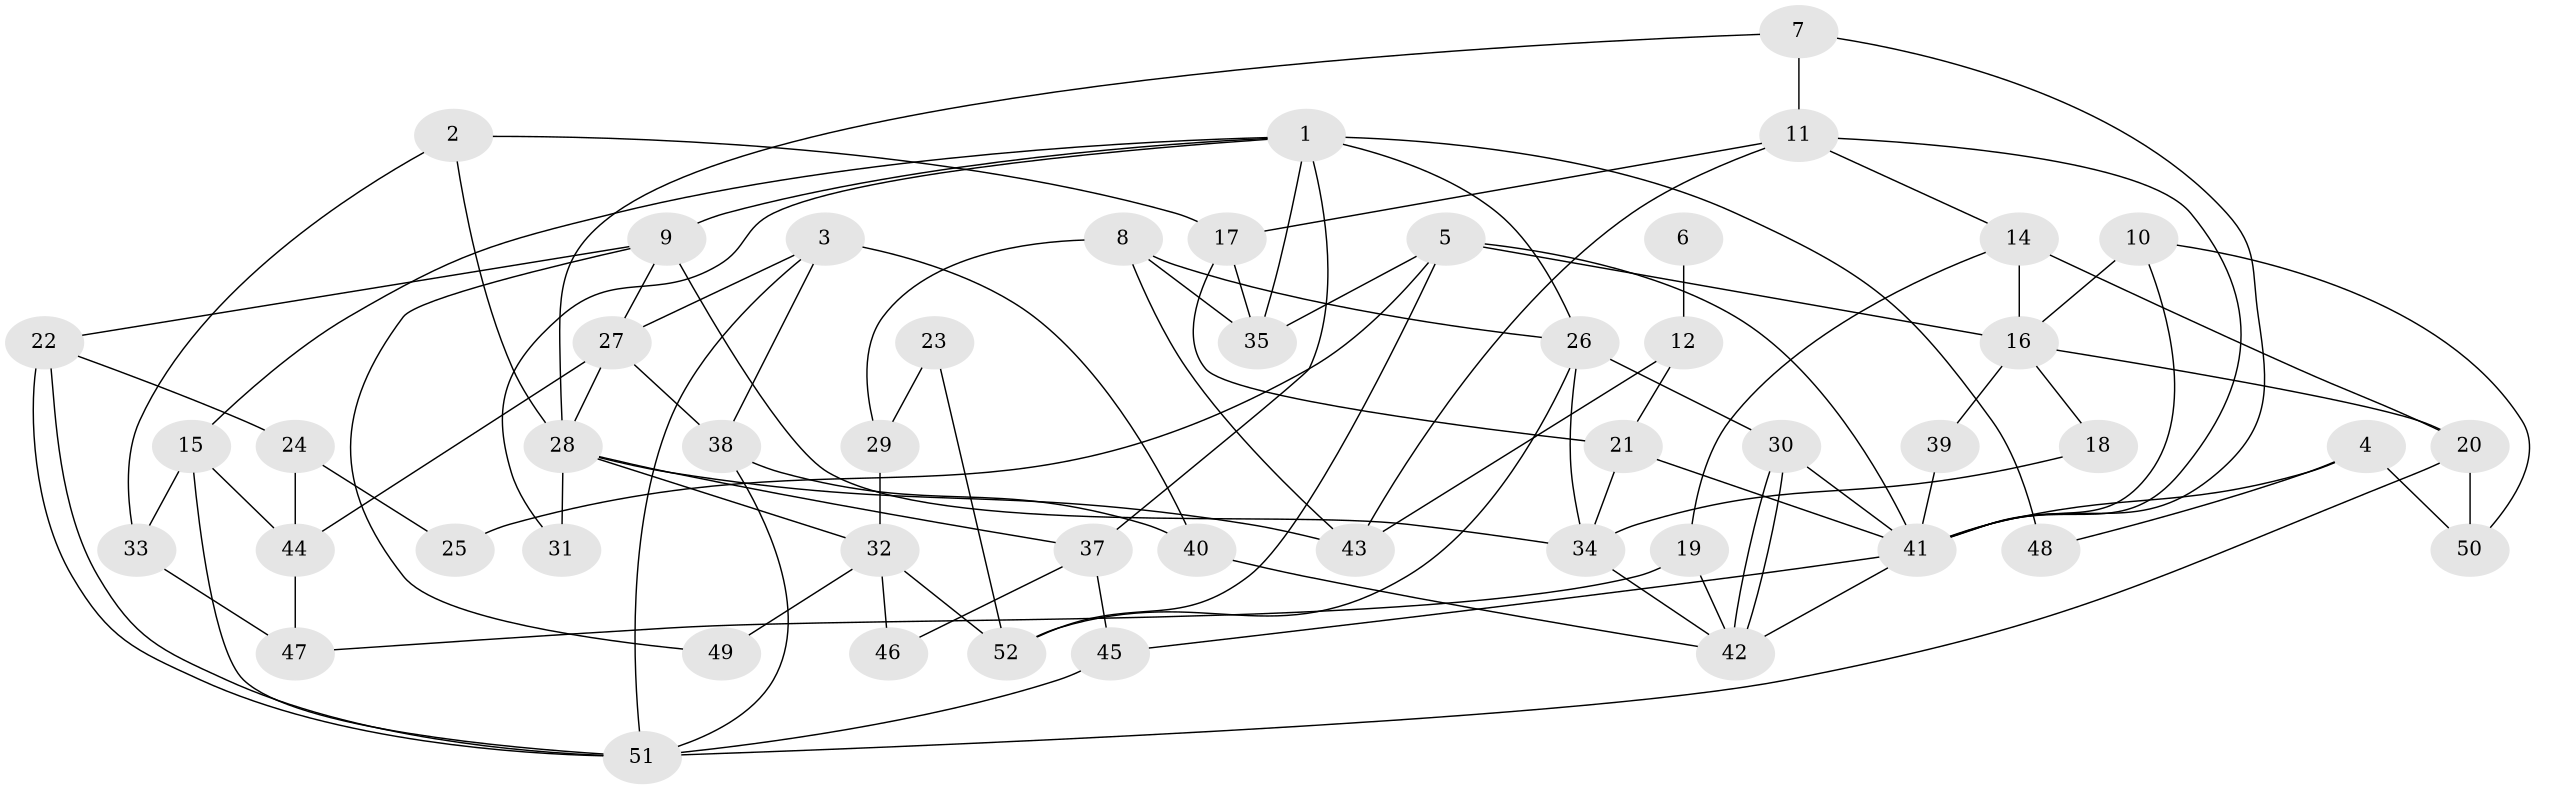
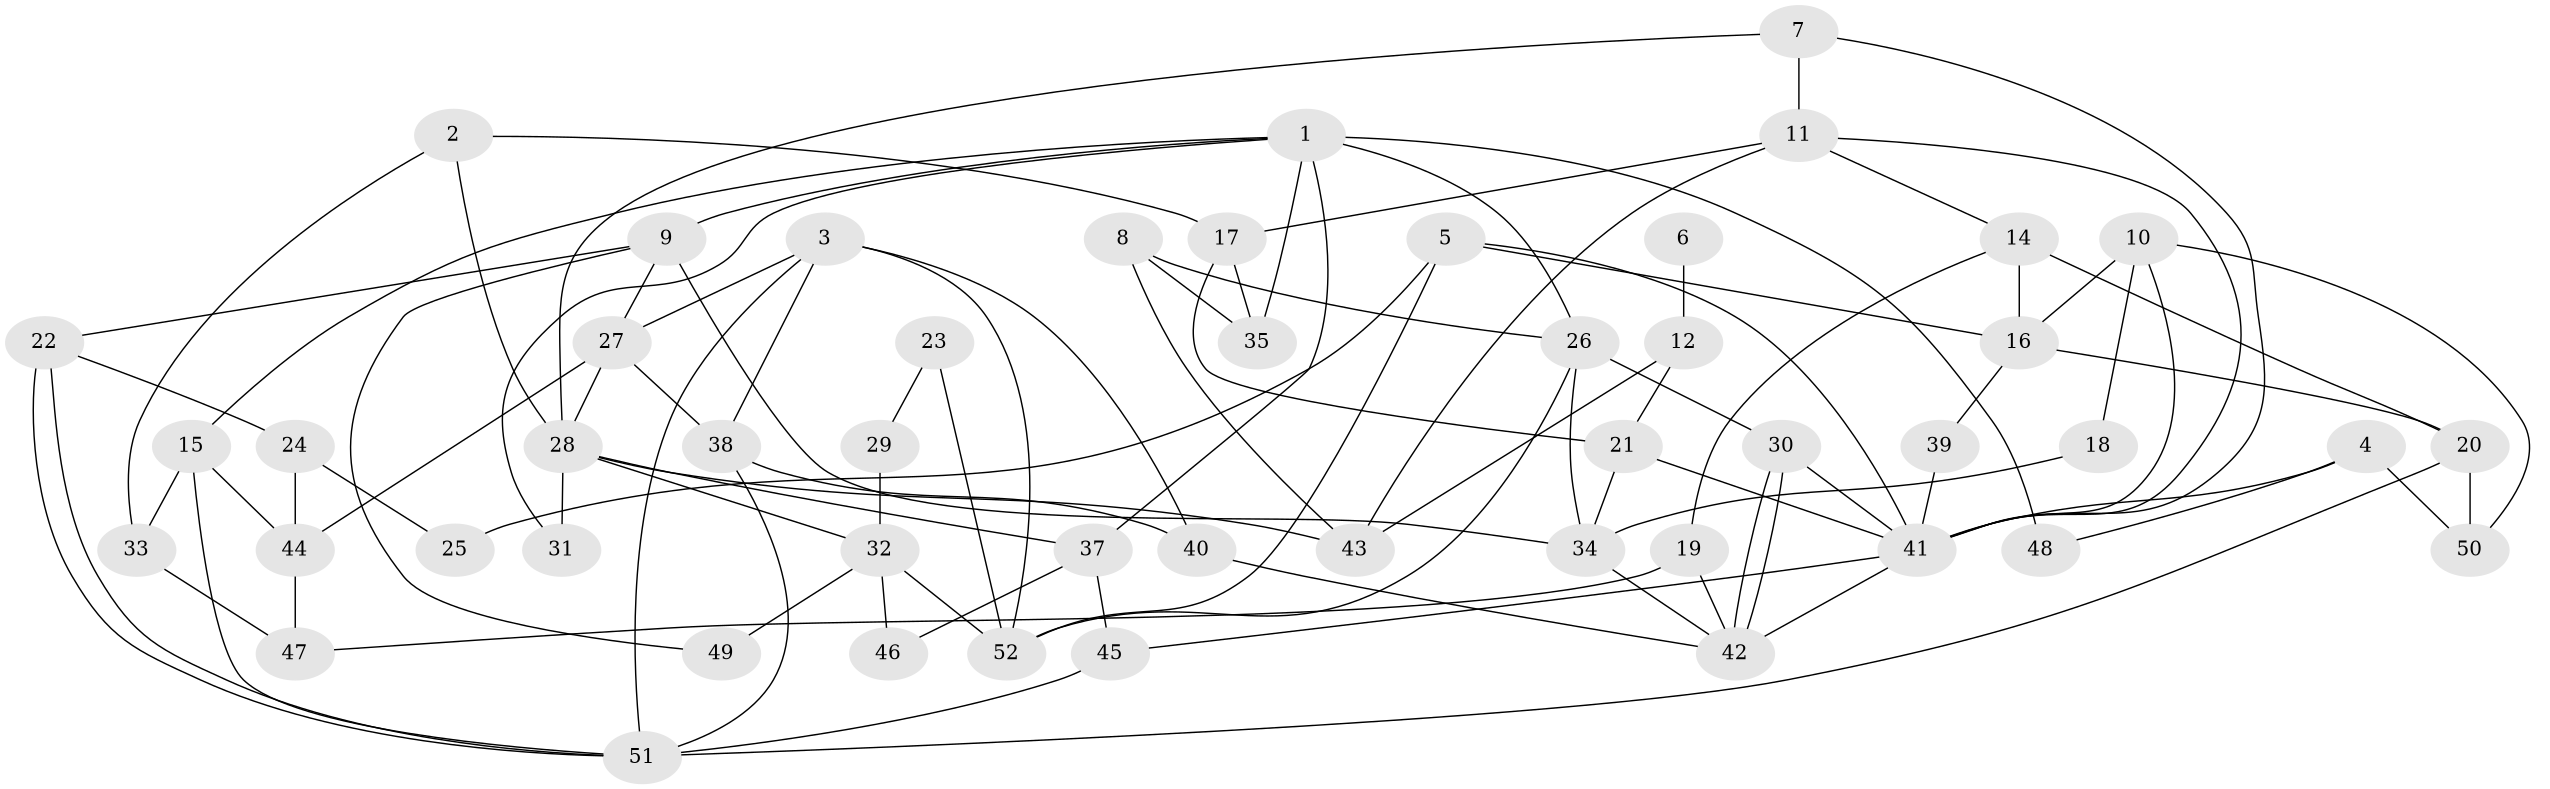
edge "8" -- "29": removed
edge "5" -- "35": removed
edge "16" -- "18": now "10" -- "18"
edge "3" -- "52": added
